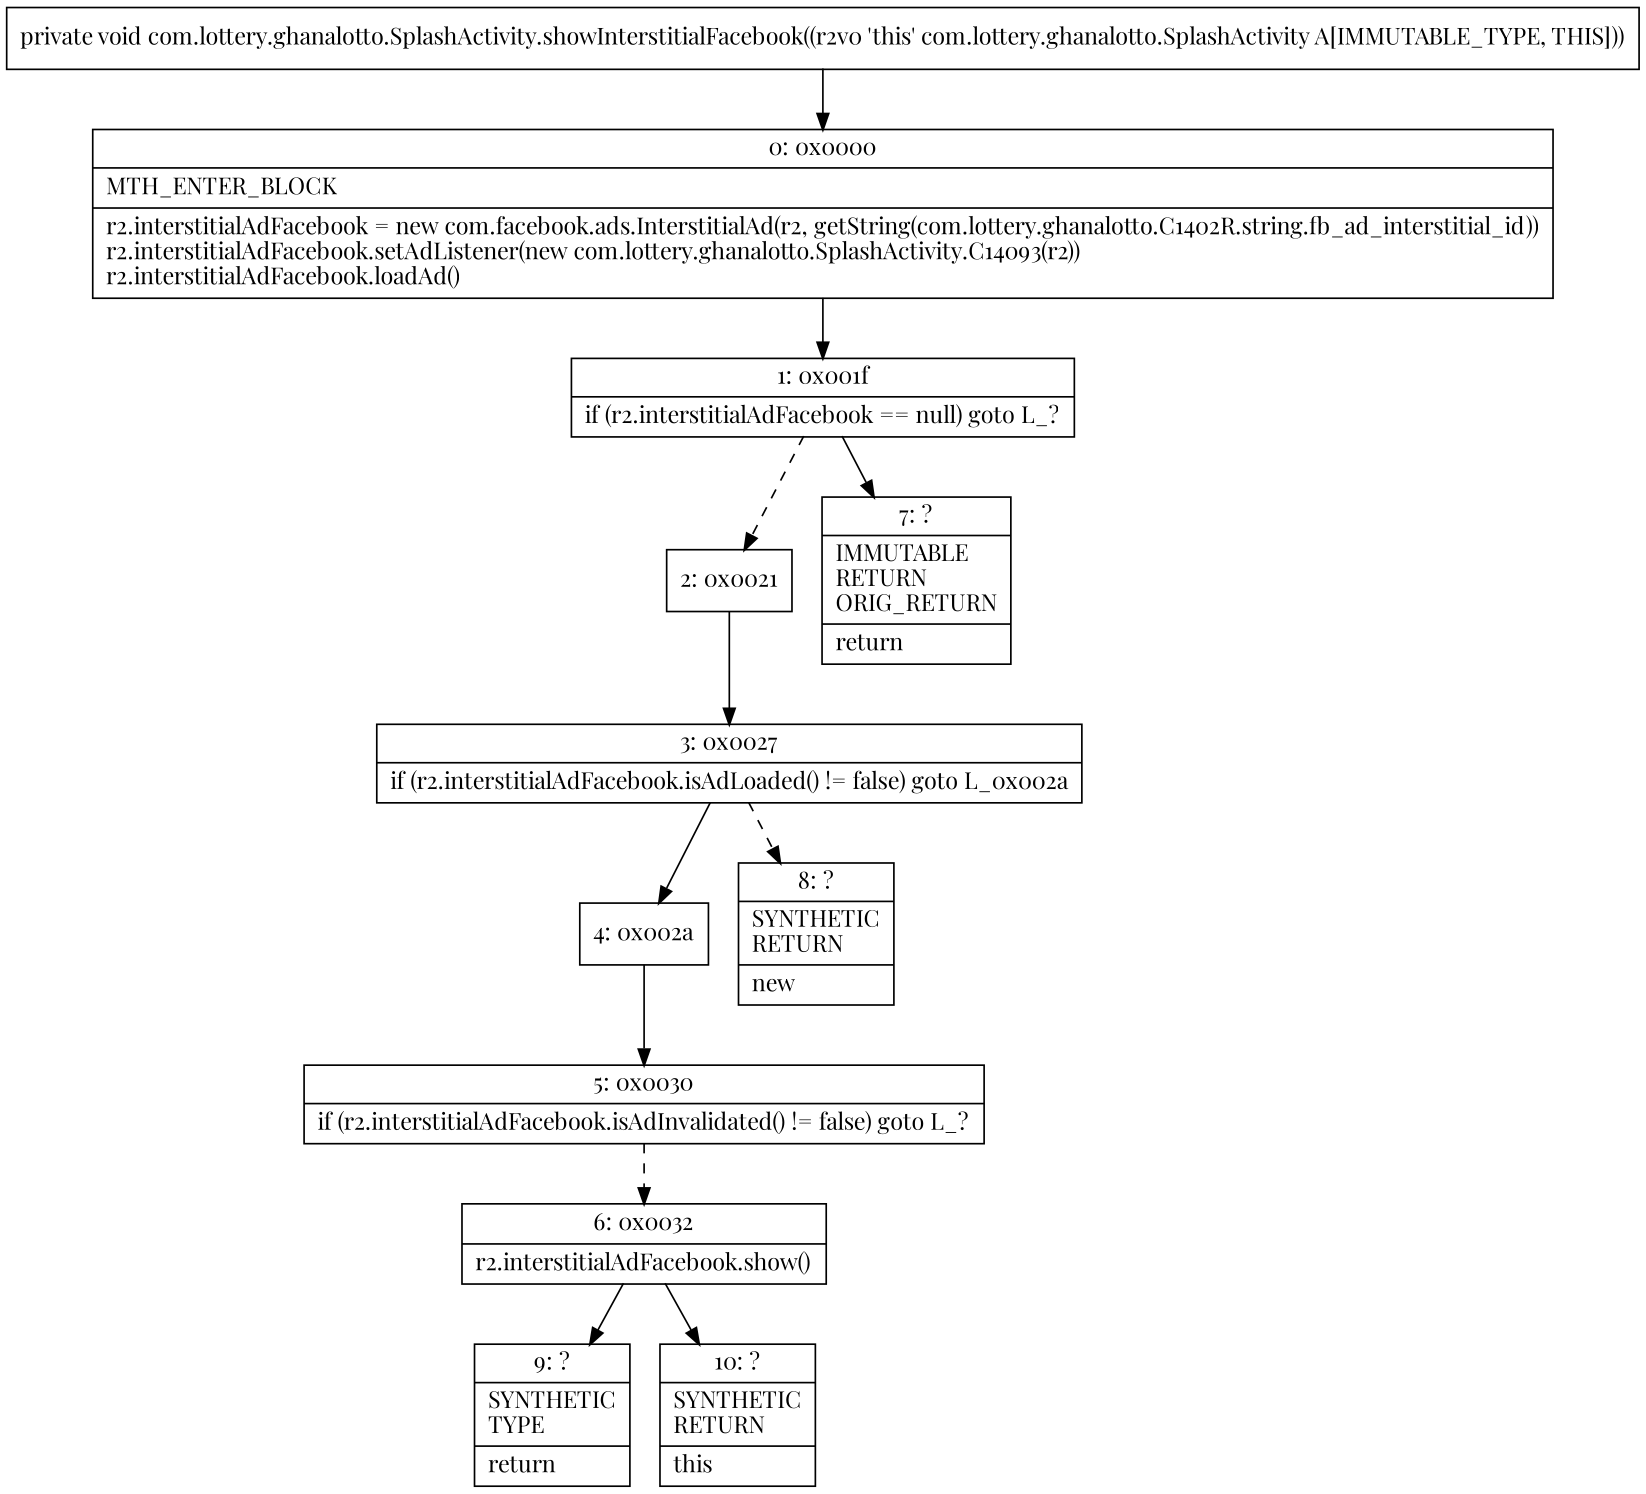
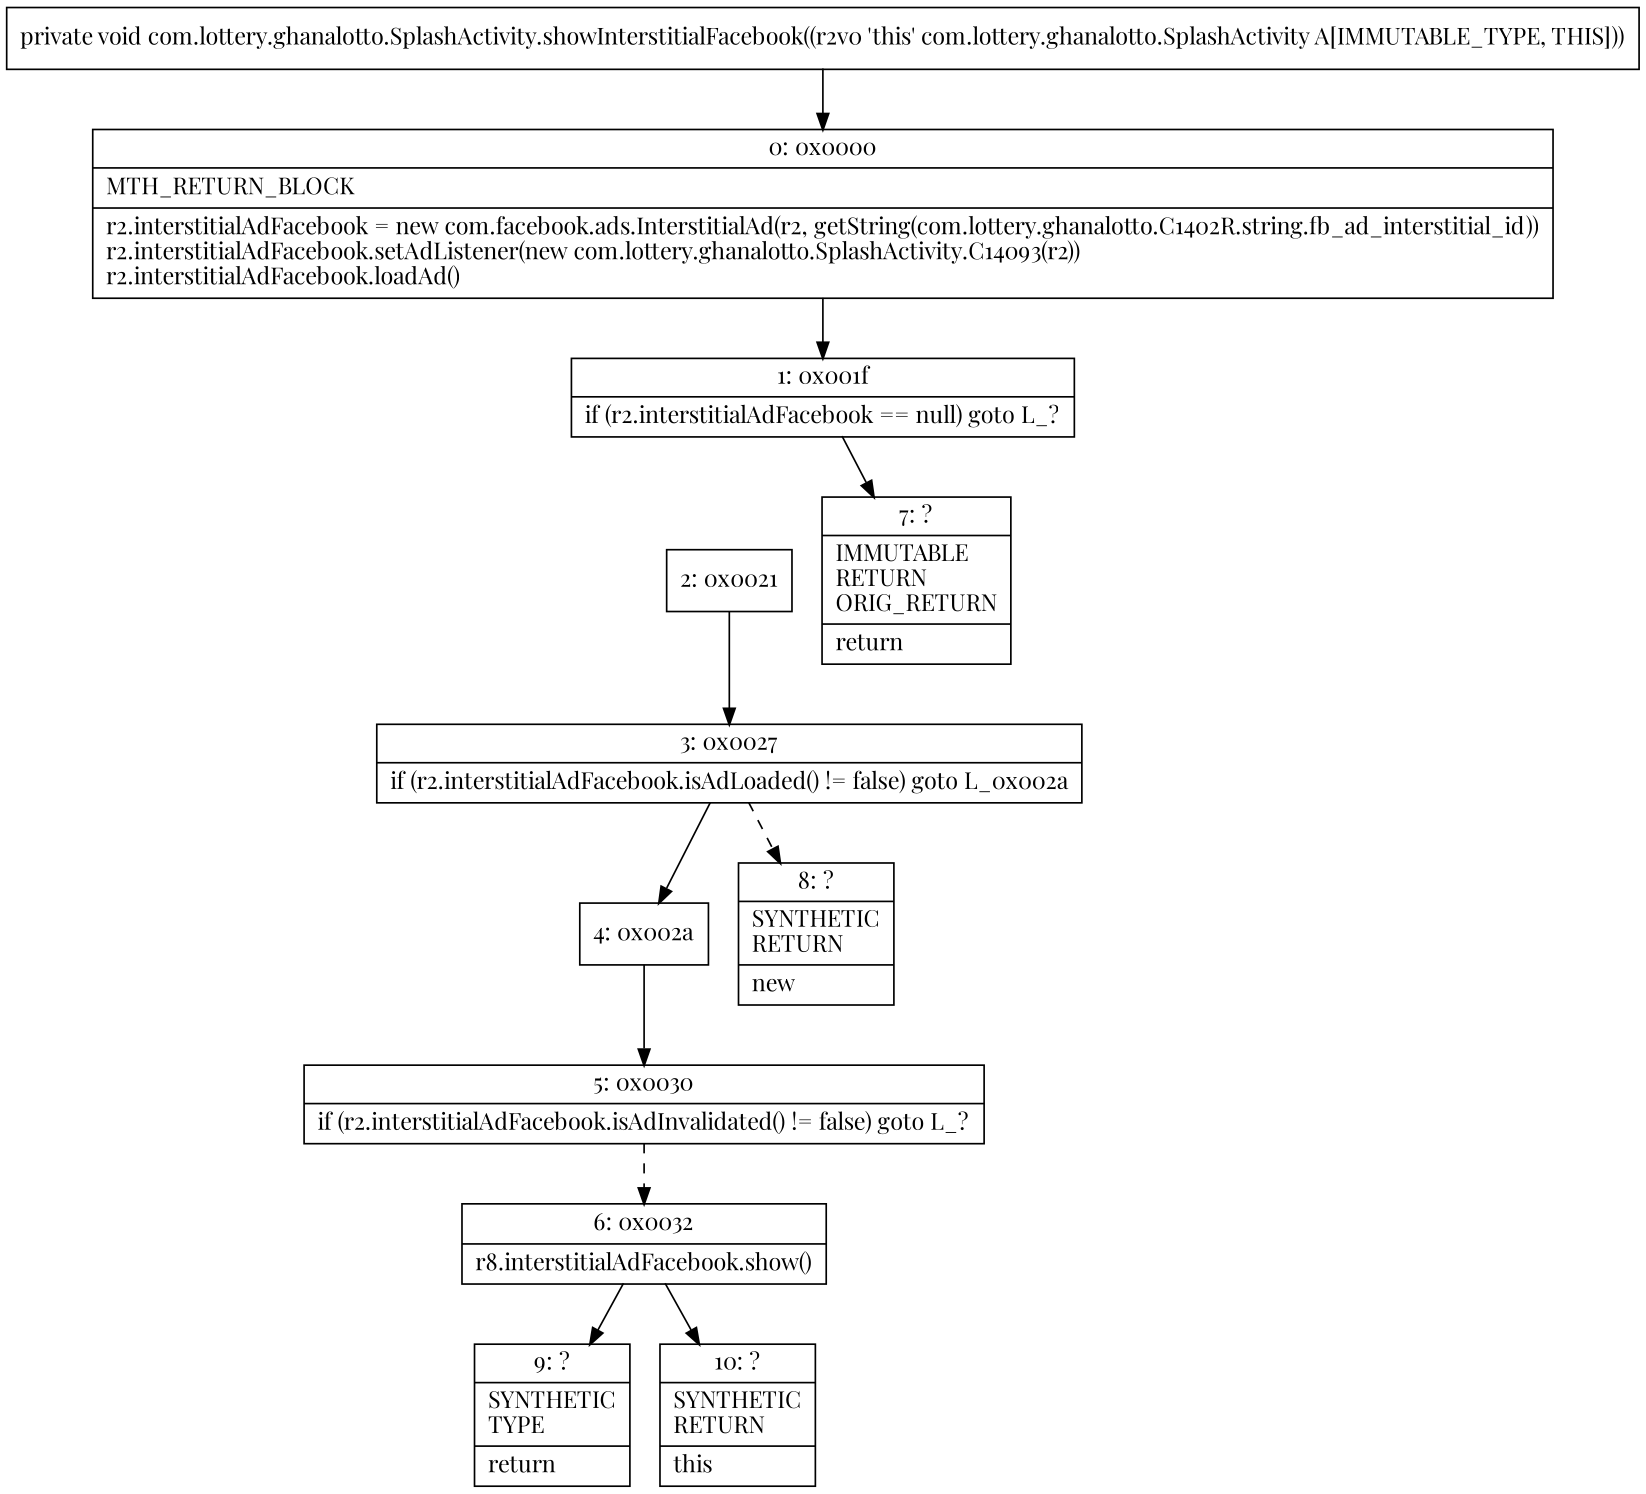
node "0: 0x0000": text "MTH_ENTER_BLOCK" -> "MTH_RETURN_BLOCK"
edge "1: 0x001f" -> "2: 0x0021": removed
node "6: 0x0032": text "r2.interstitialAdFacebook.show()" -> "r8.interstitialAdFacebook.show()"
